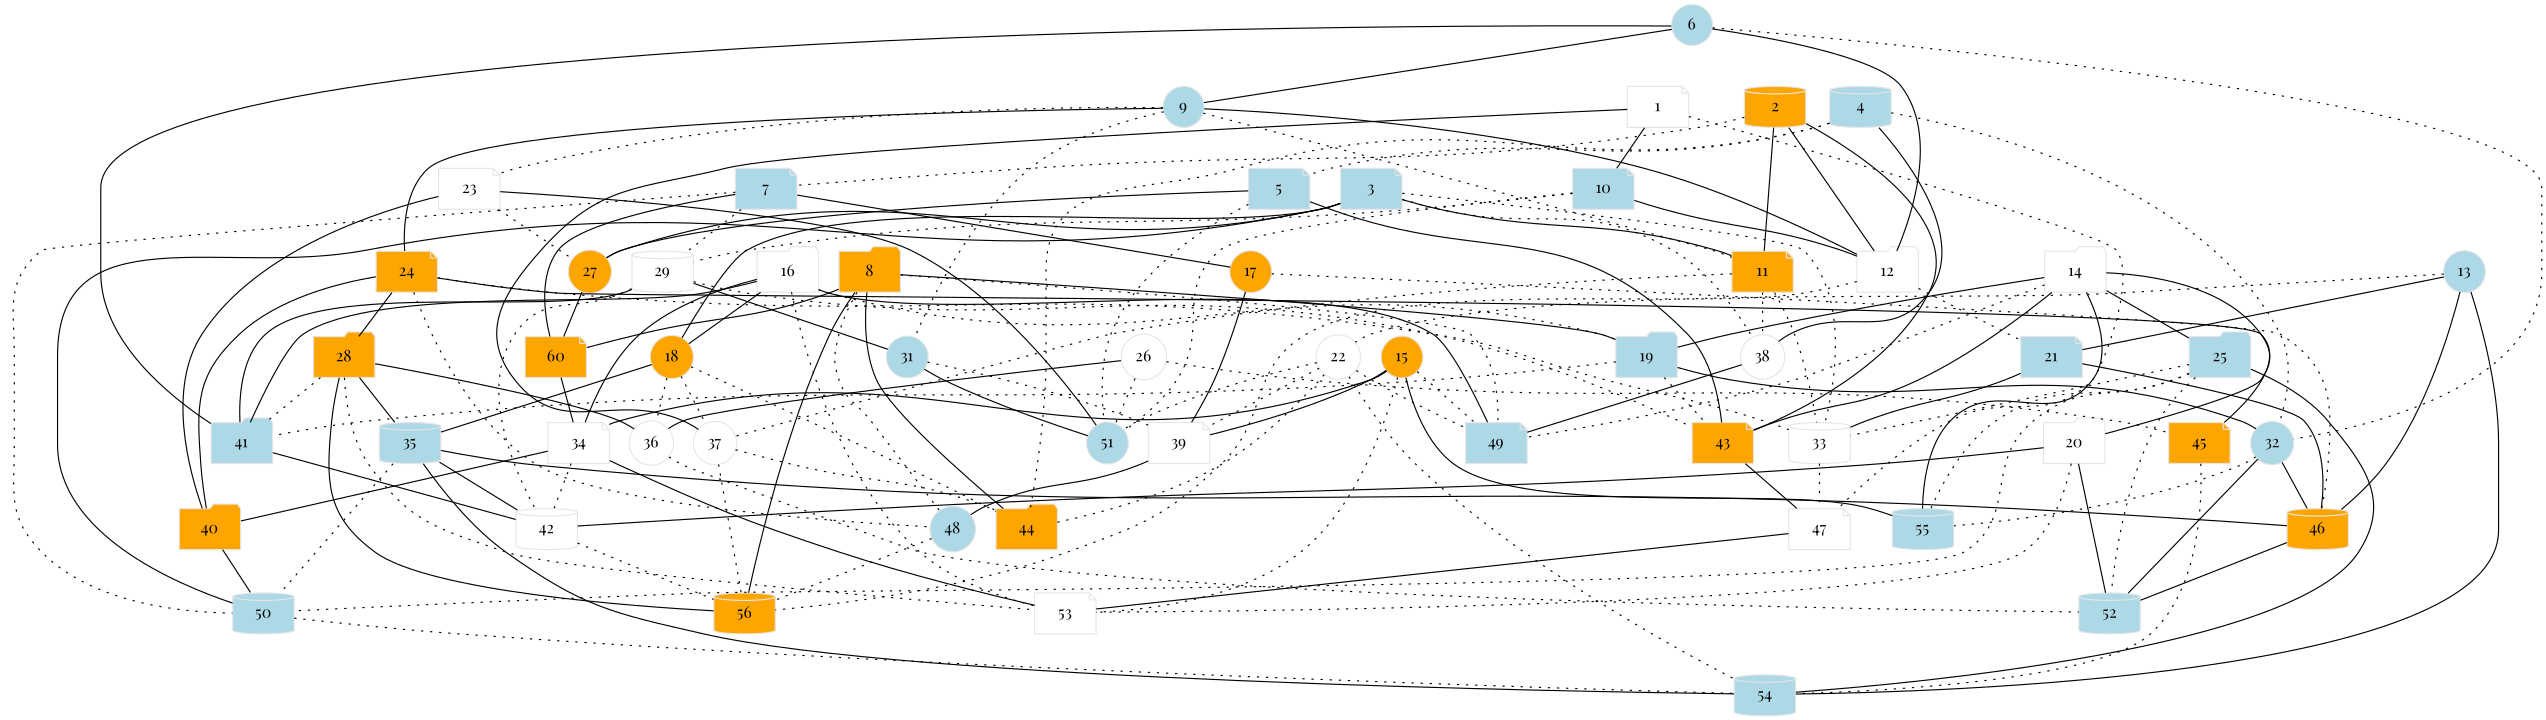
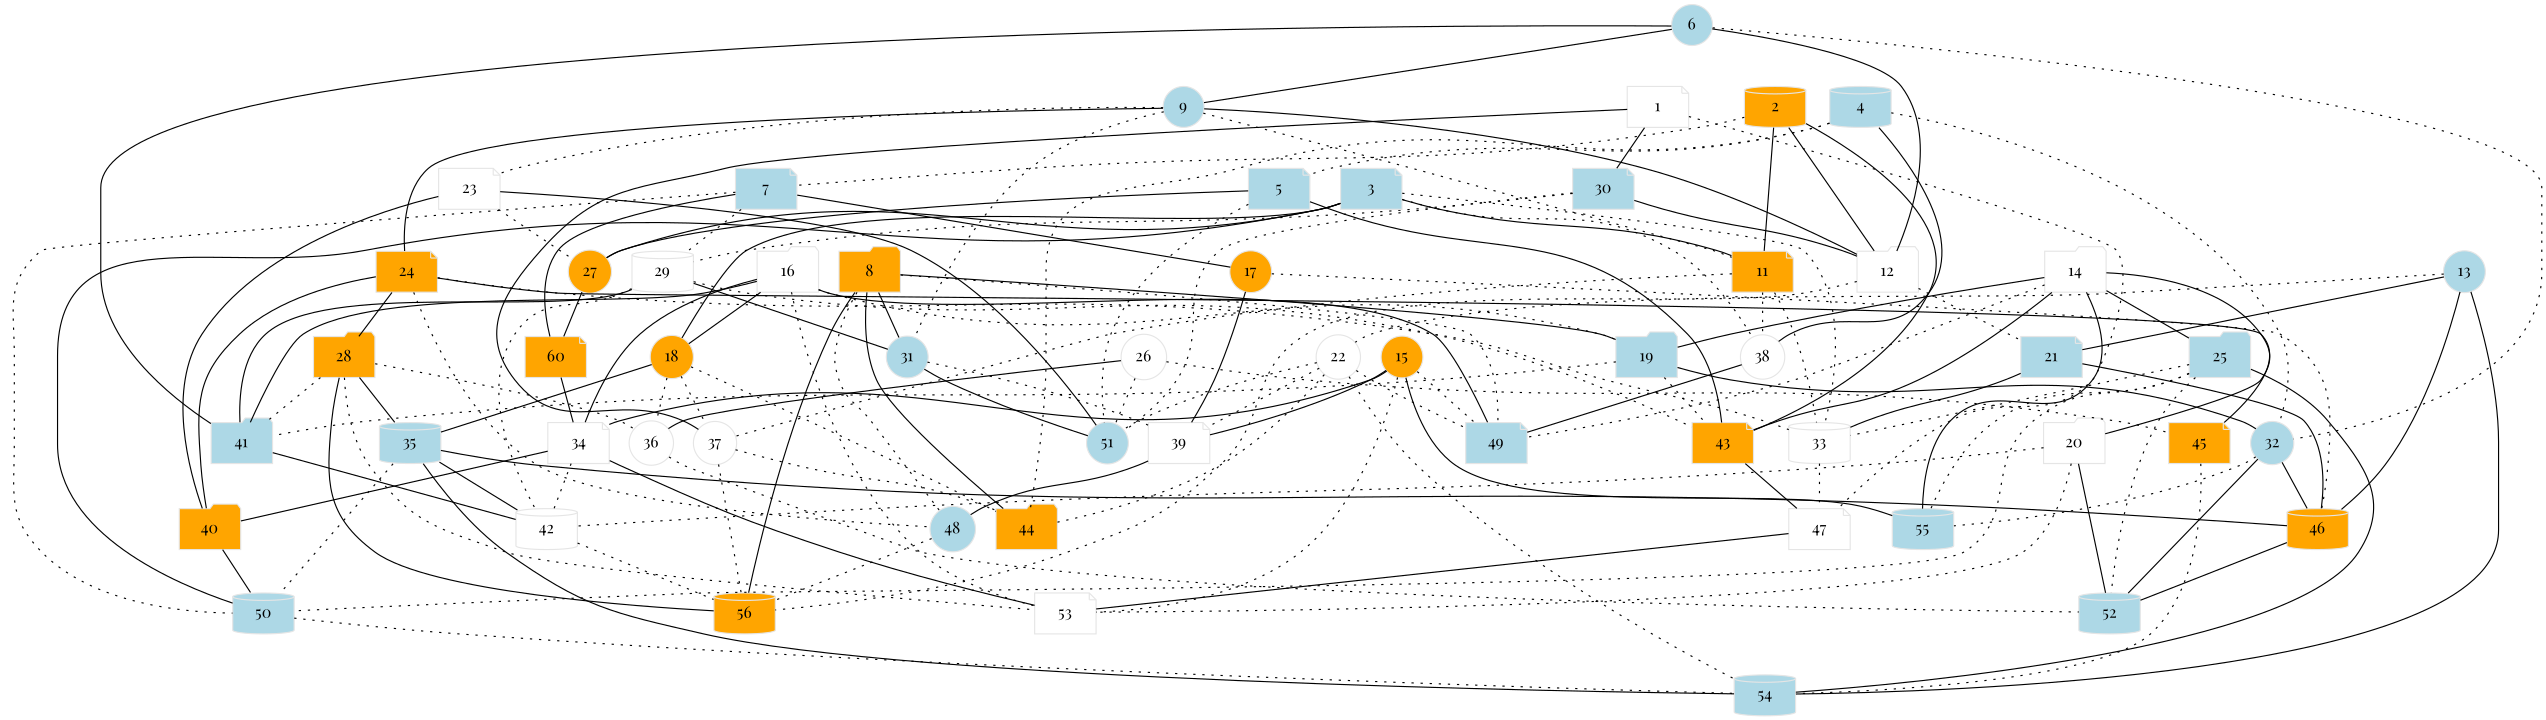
node "10": label "10" -> "30"
edge "8" -- "60": now "8" -- "31"
edge "28" -- "36": style solid -> dotted
edge "20" -- "42": style solid -> dotted
